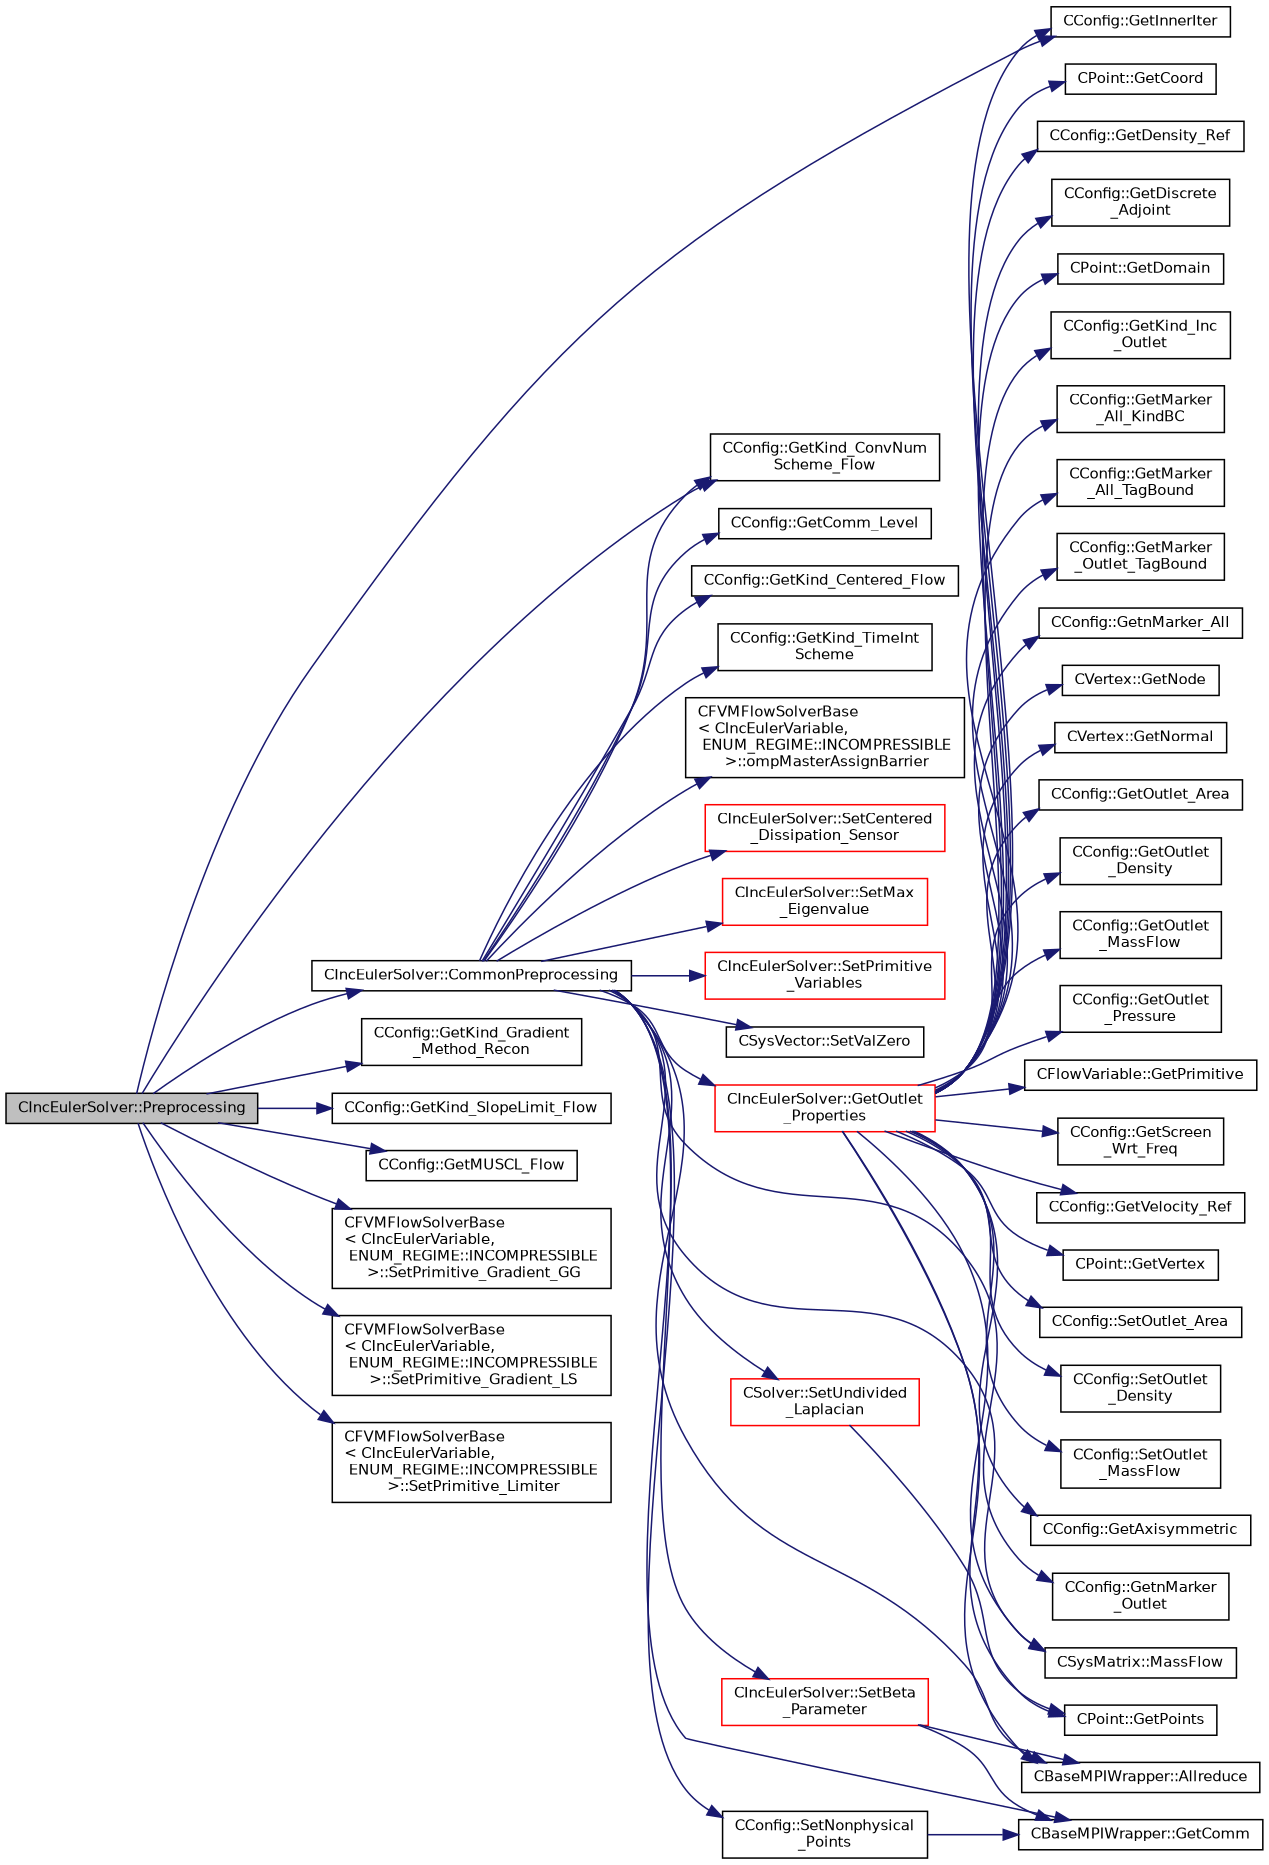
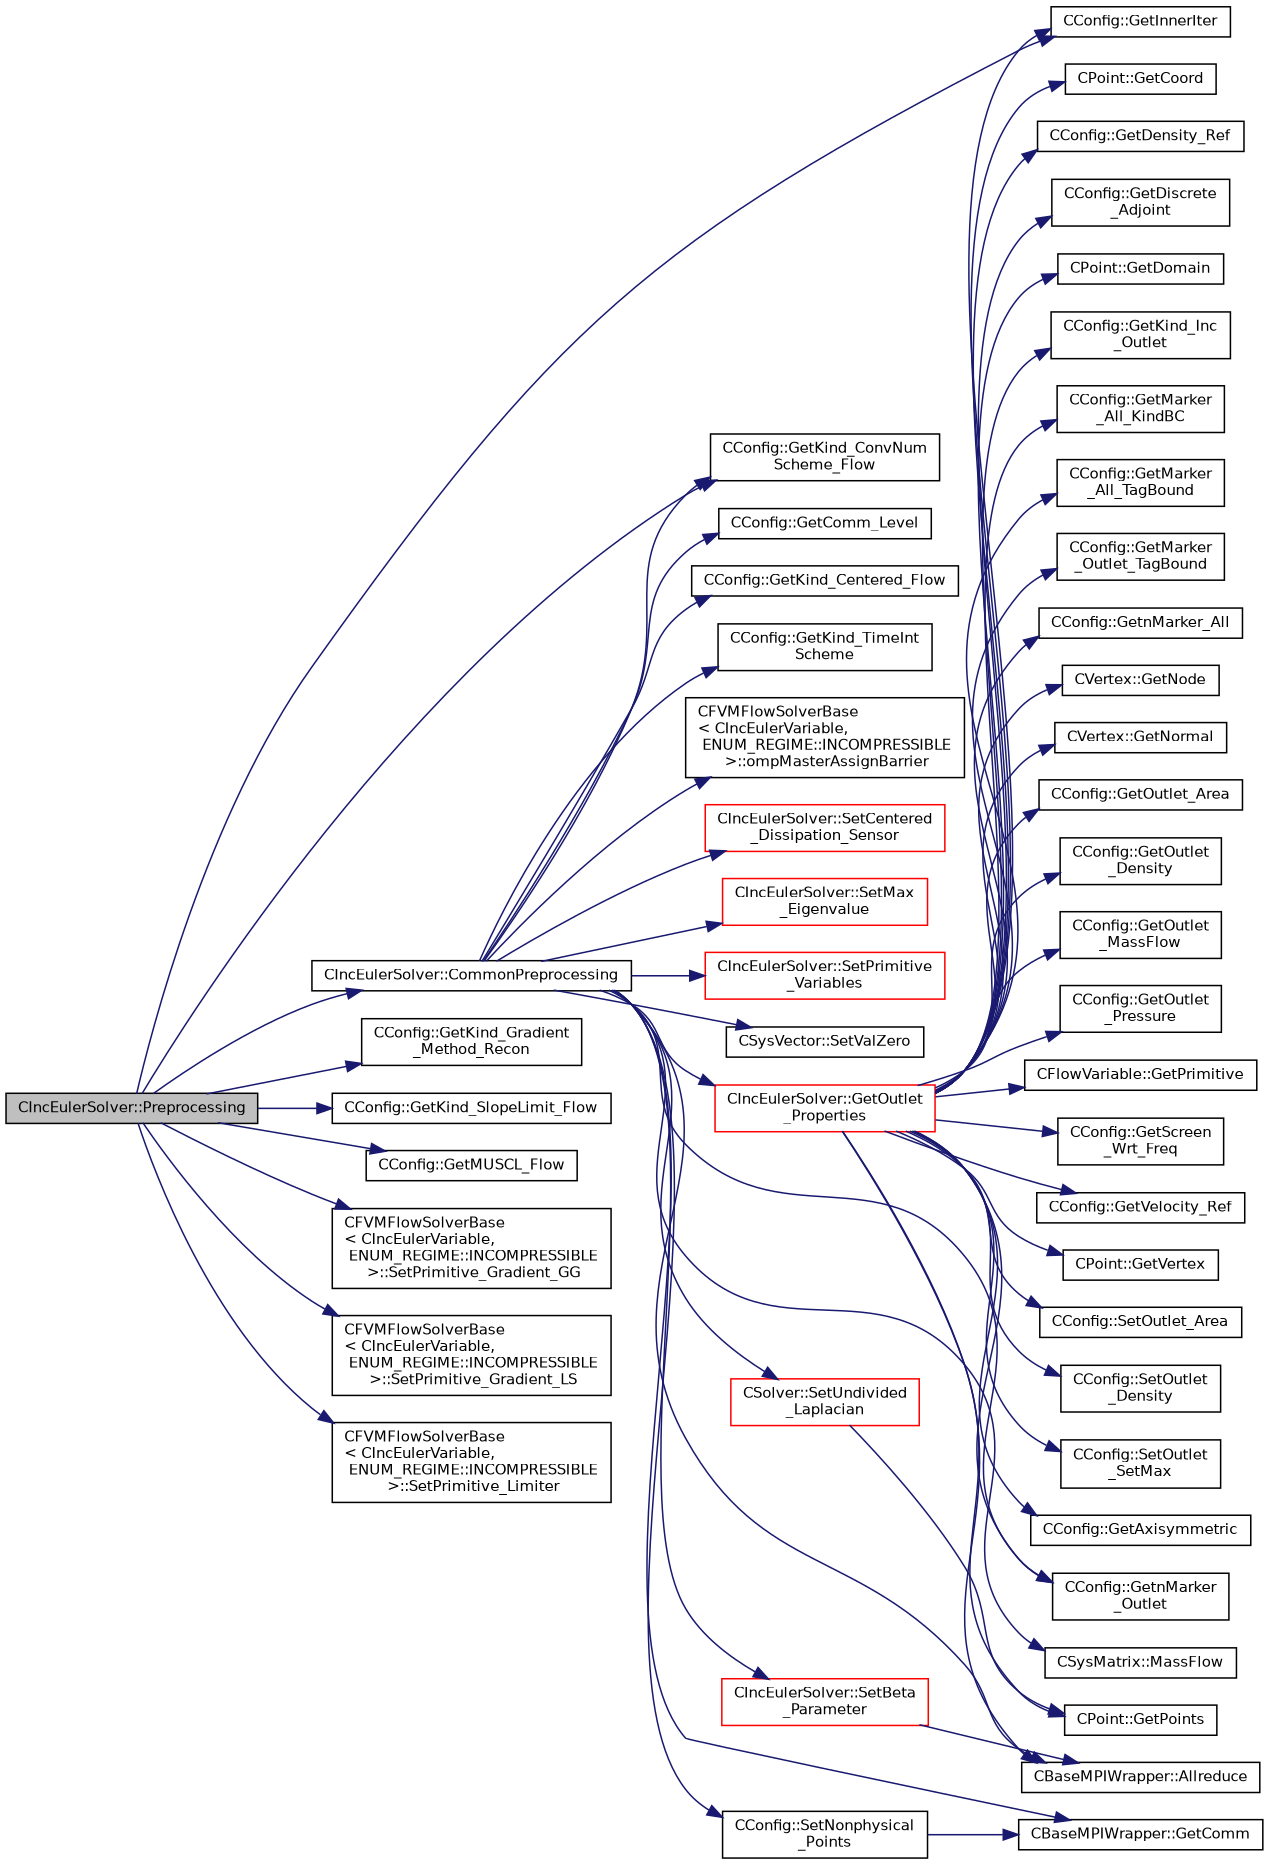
edge "CIncEulerSolver::GetOutlet _Properties" -> "CSysMatrix::MassFlow": now "CIncEulerSolver::GetOutlet _Properties" -> "CConfig::GetnMarker _Outlet"
node "CConfig::SetOutlet _MassFlow": label "CConfig::SetOutlet _MassFlow" -> "CConfig::SetOutlet _SetMax"
edge "CIncEulerSolver::SetBeta _Parameter" -> "CBaseMPIWrapper::GetComm": removed
